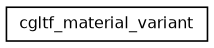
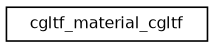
node "cgltf_material_variant": label "cgltf_material_variant" -> "cgltf_material_cgltf"
